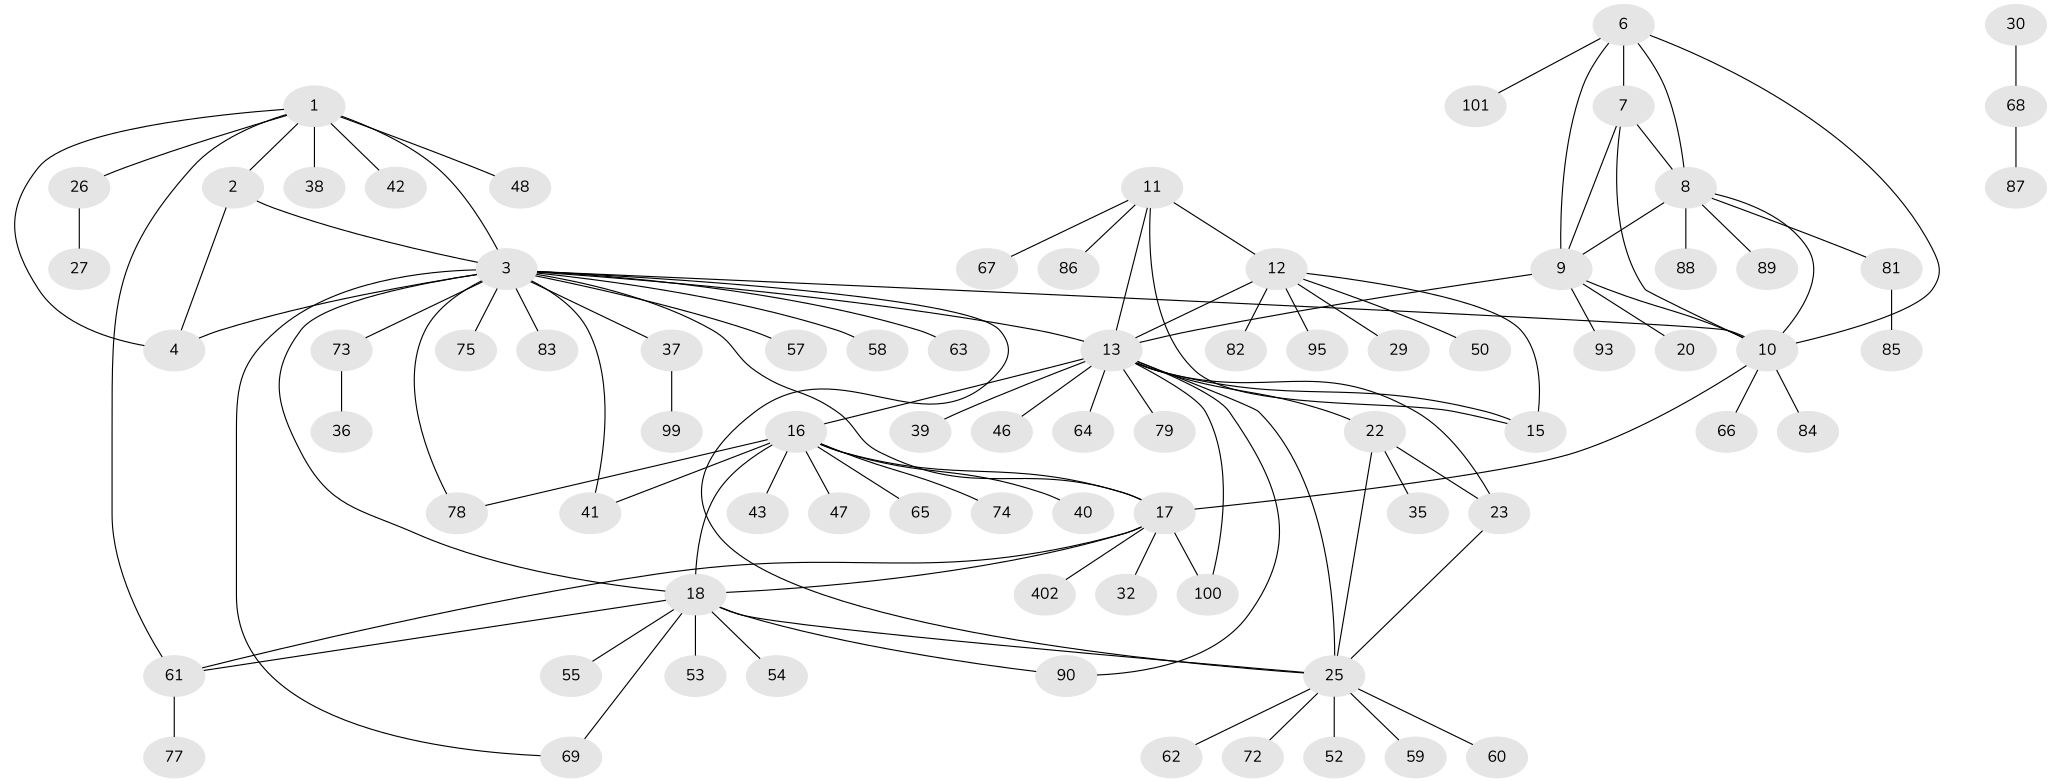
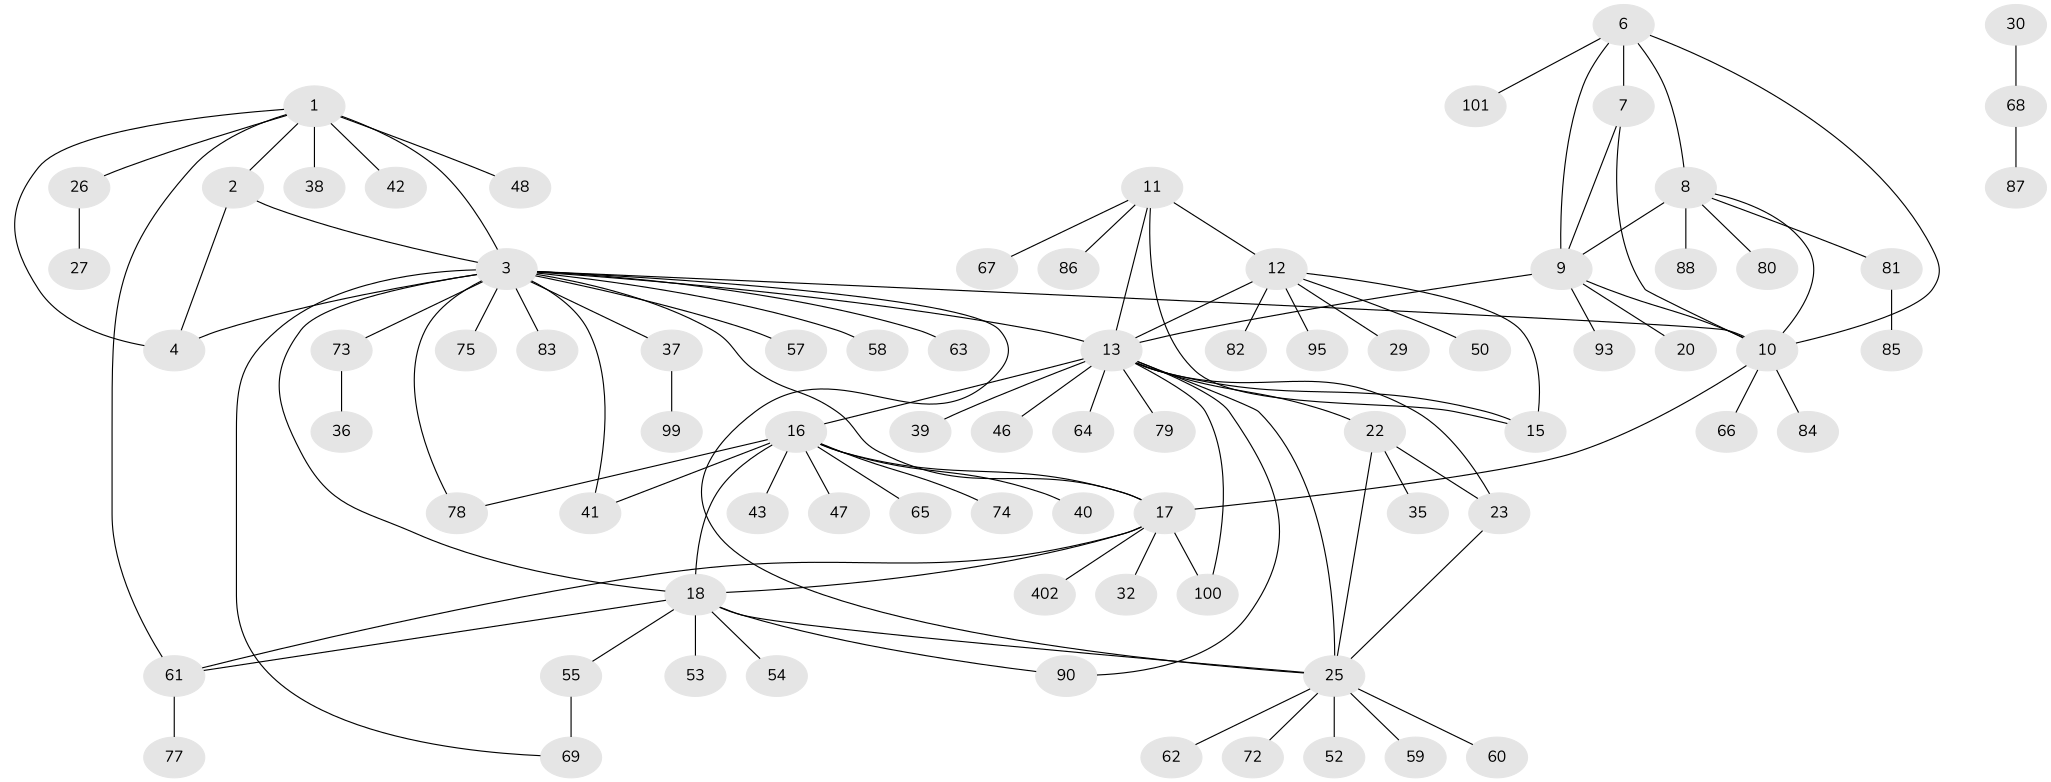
edge "7" -- "8": removed
node "89": label "89" -> "80"
edge "18" -- "69": now "55" -- "69"
